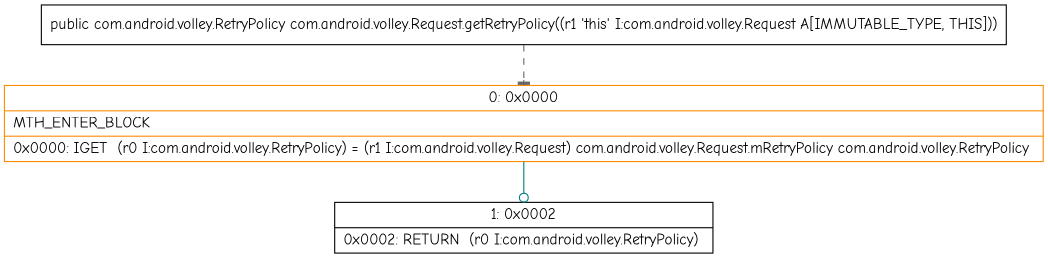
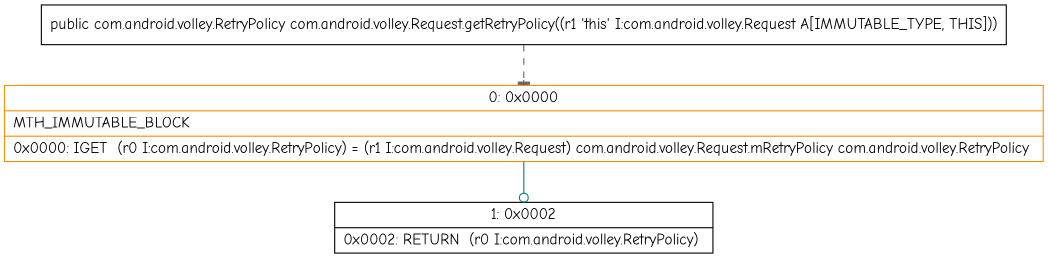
node "0: 0x0000": text "MTH_ENTER_BLOCK" -> "MTH_IMMUTABLE_BLOCK"
